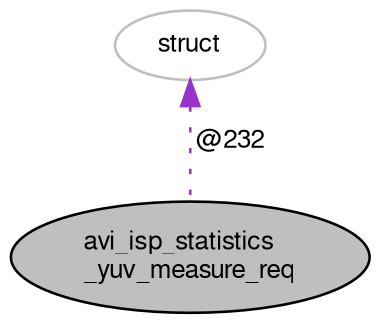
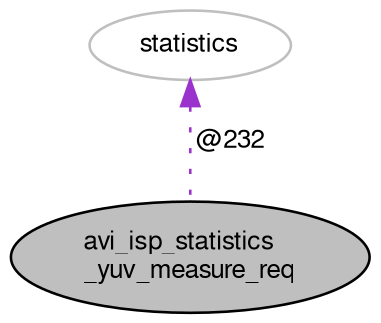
node "struct": label "struct" -> "statistics"
